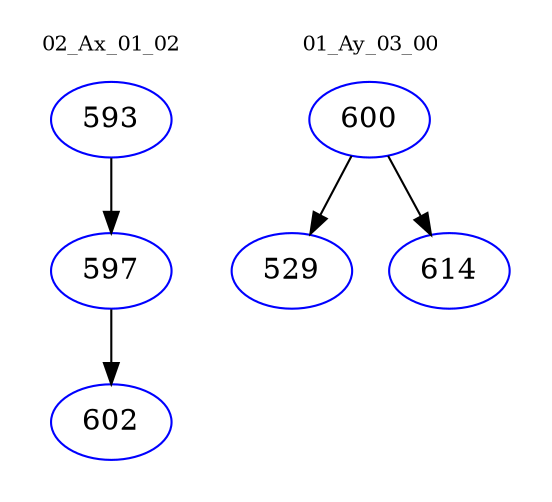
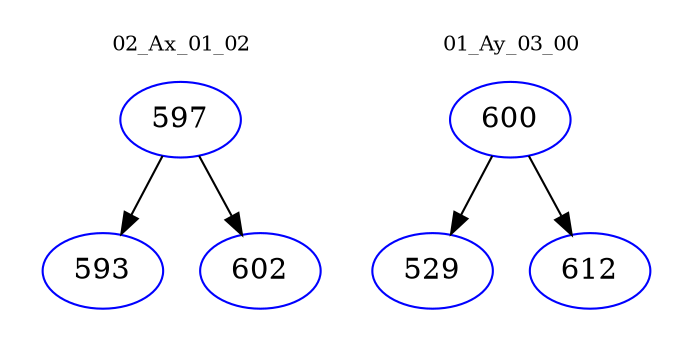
edge "593" -> "597": reversed
node "614": label "614" -> "612"
